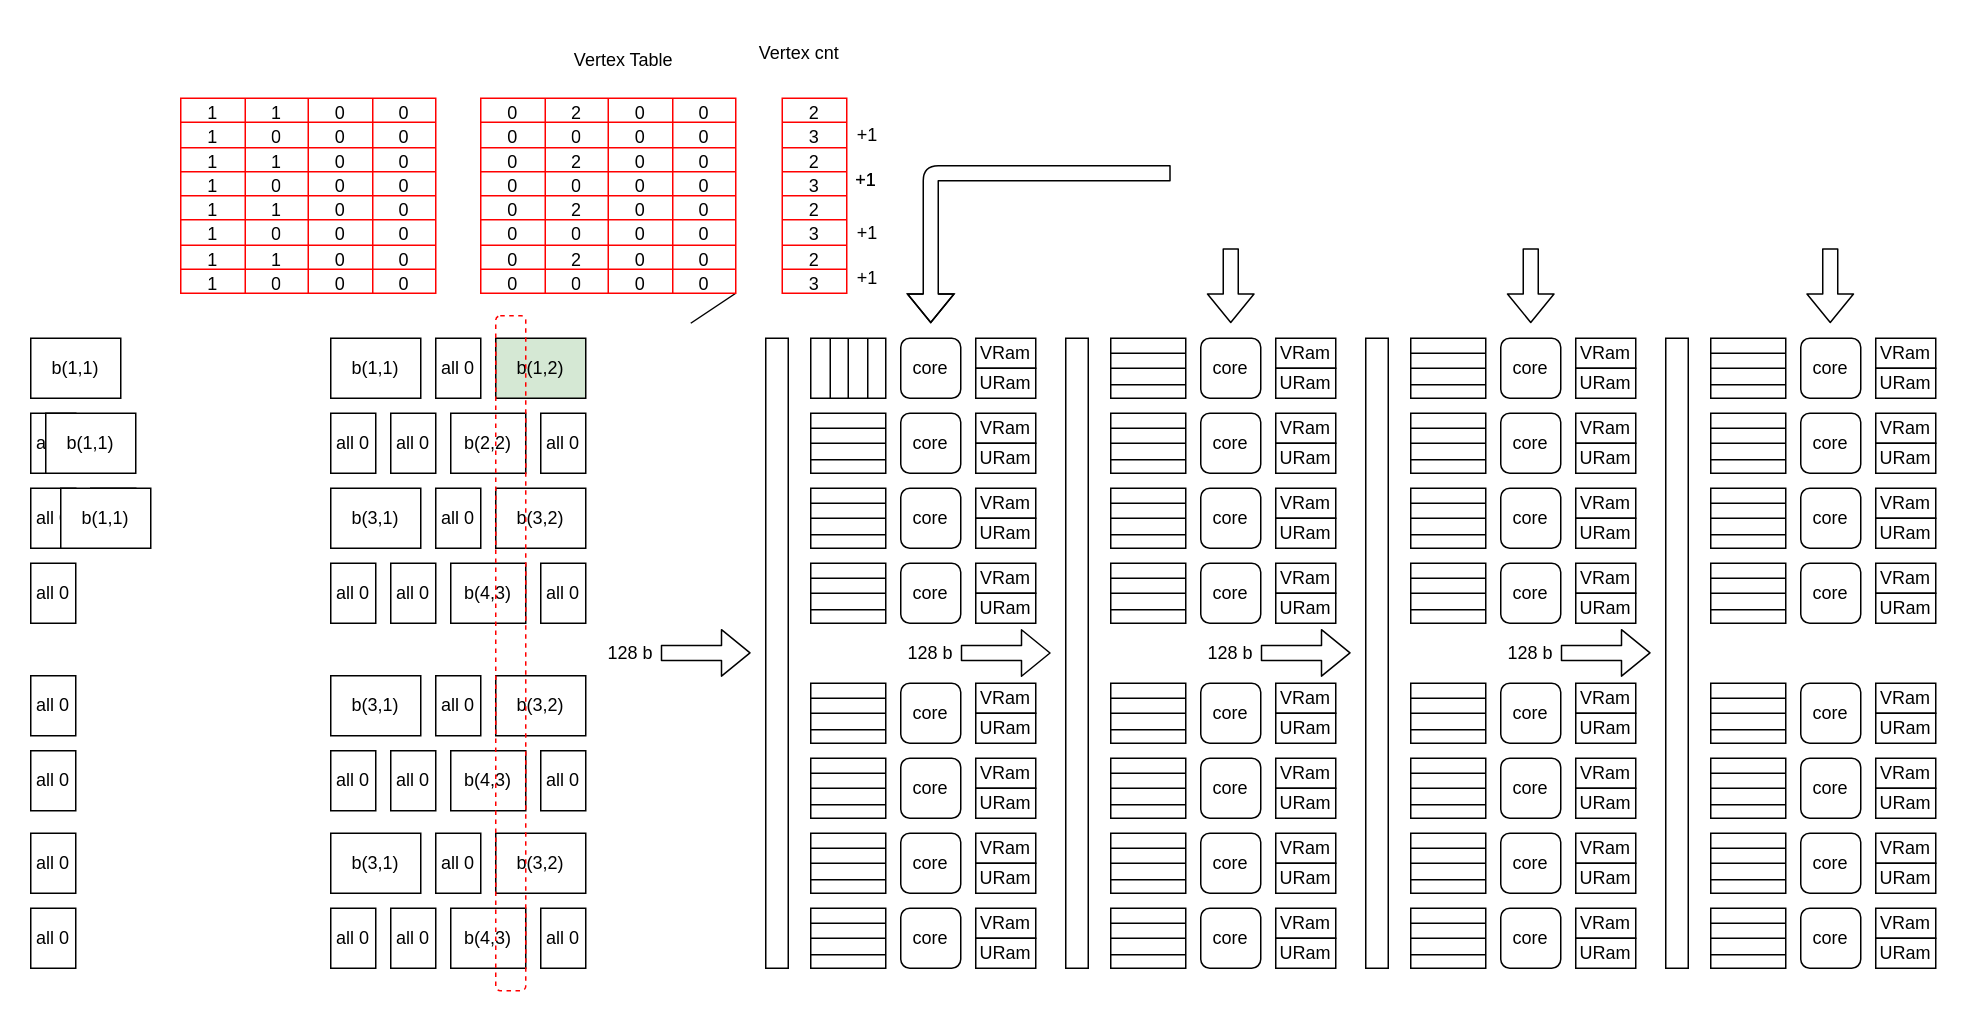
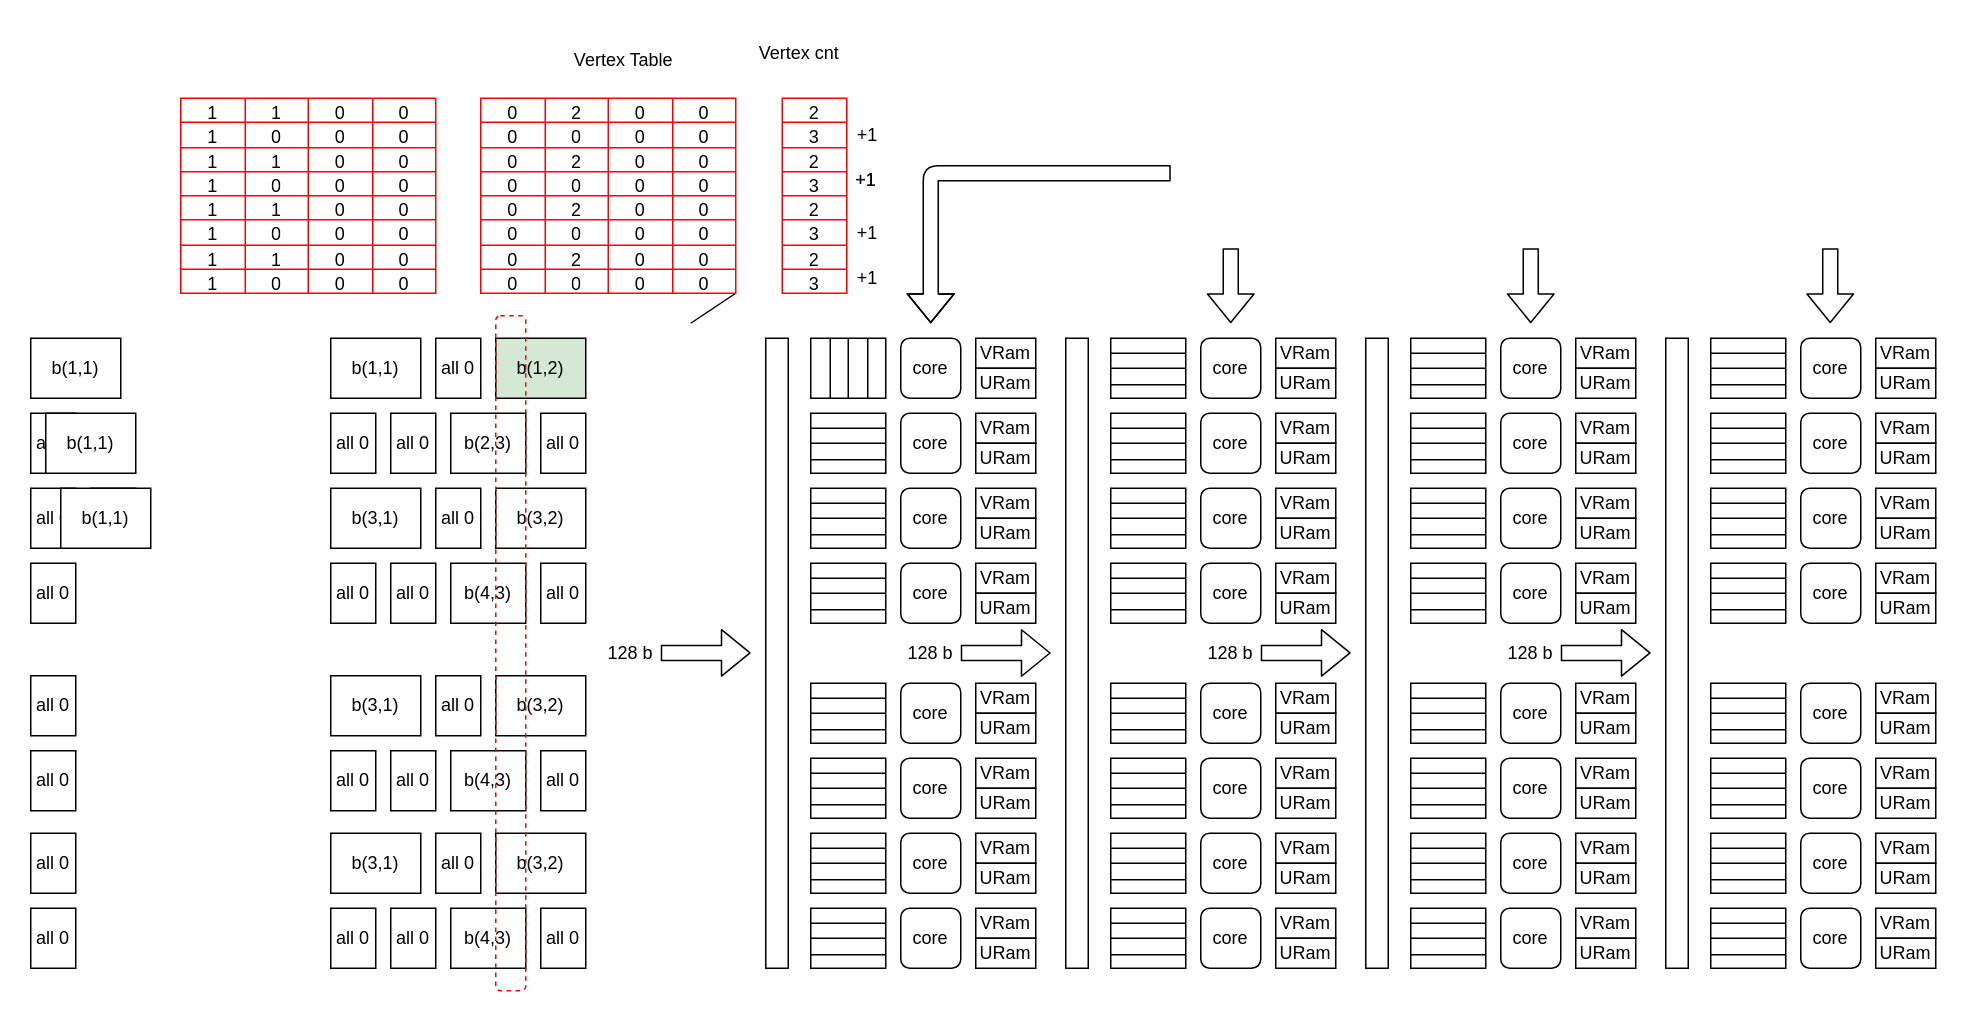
node "b(2,2)": label "b(2,2)" -> "b(2,3)"
